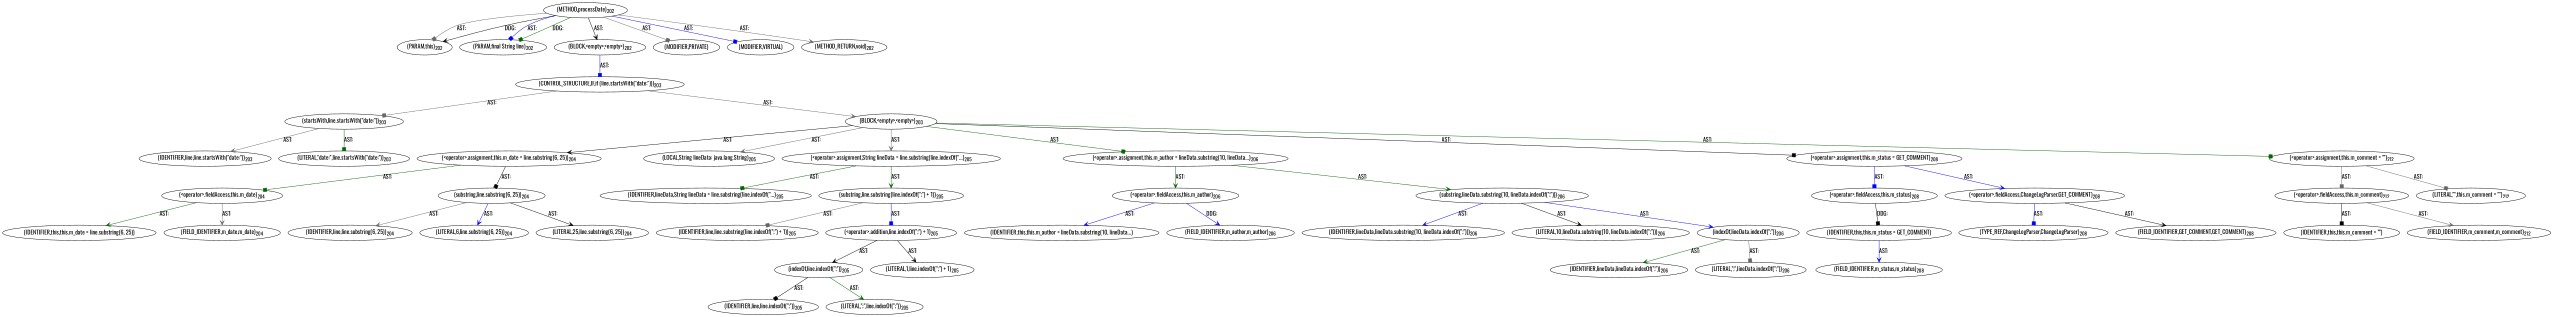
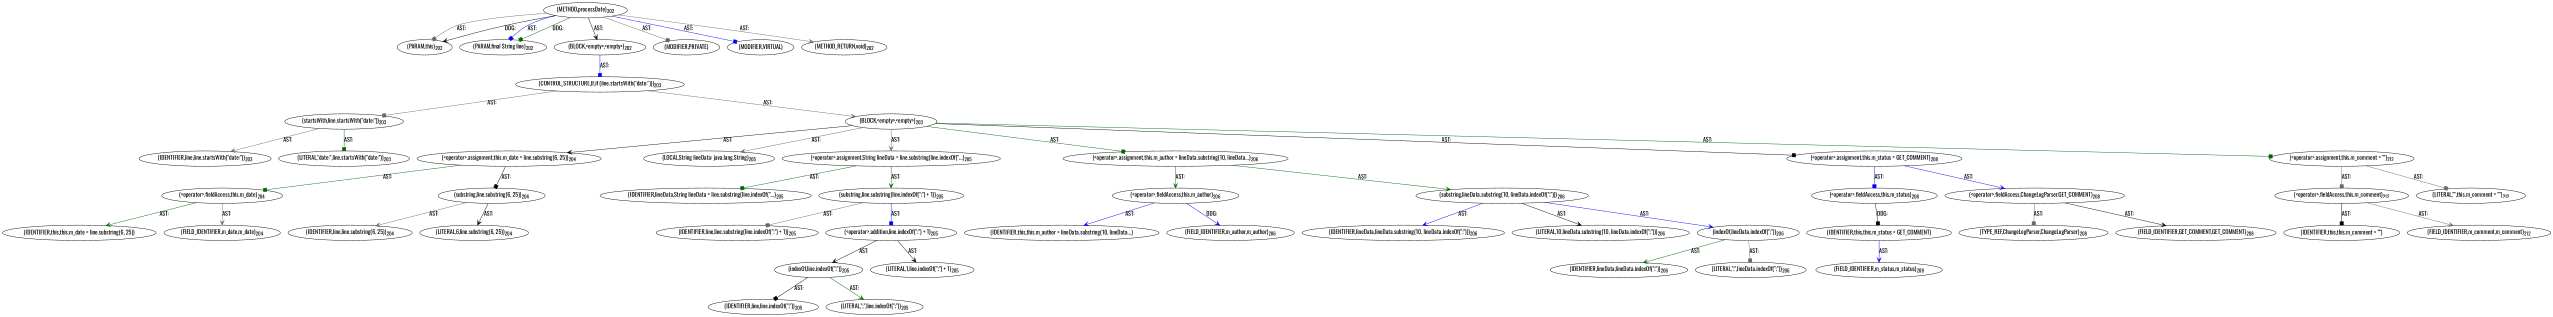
edge "(substring,line.substring(6, 25))" -> "(LITERAL,6,line.substring(6, 25))": color blue -> black
edge "(<operator>.fieldAccess,ChangeLogParser.GET_COMMENT)" -> "(TYPE_REF,ChangeLogParser,ChangeLogParser)": color blue -> gray40
node "(LITERAL,25,line.substring(6, 25))": removed
